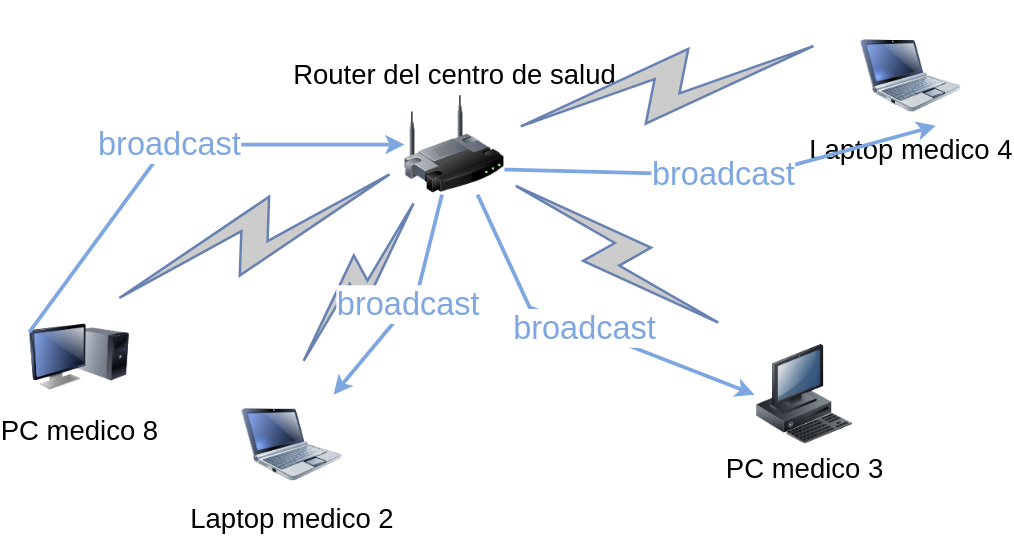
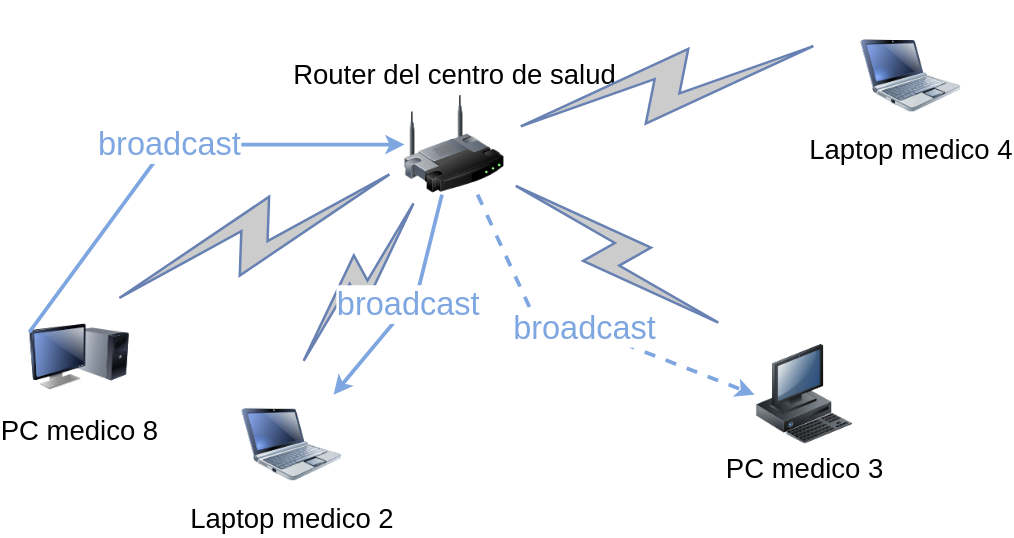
edge "Router del centro de salud" -> "Laptop medico 4": removed, label "broadcast"
edge "Router del centro de salud" -> "PC medico 3": style solid -> dashed
